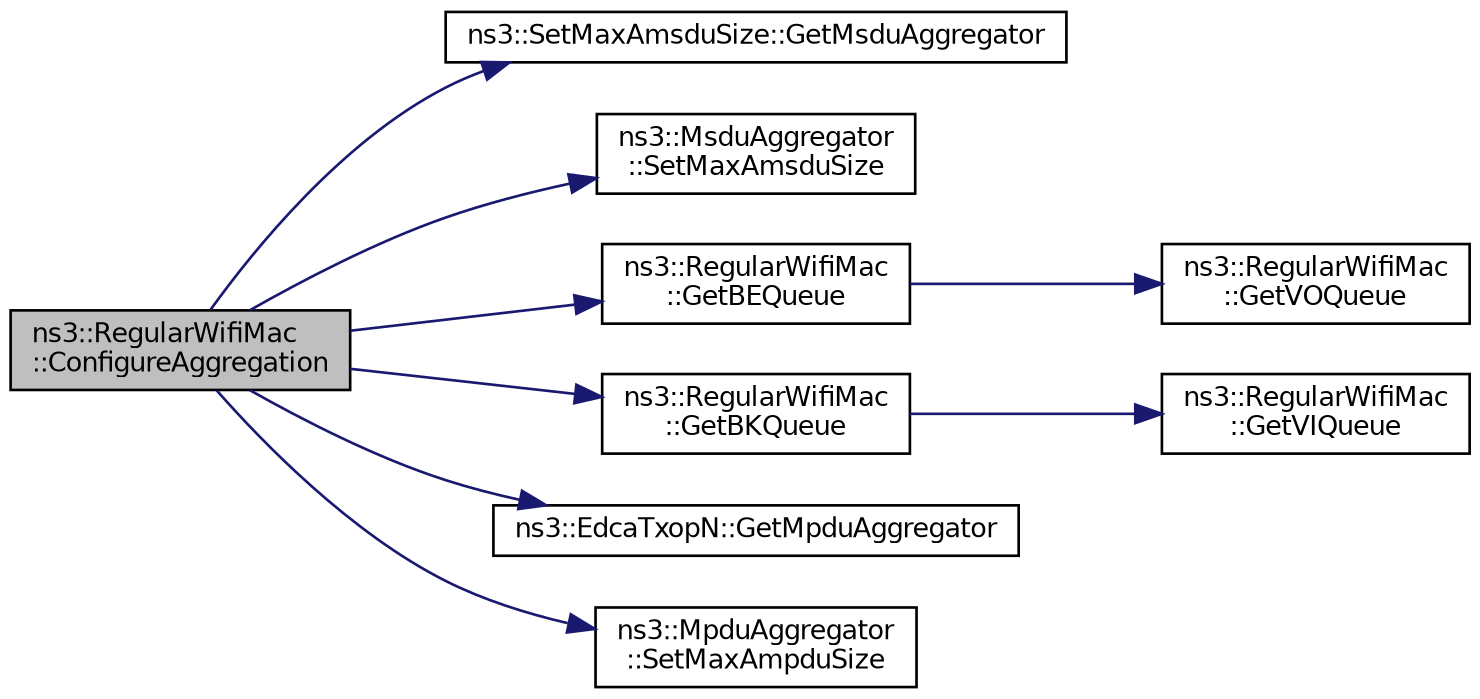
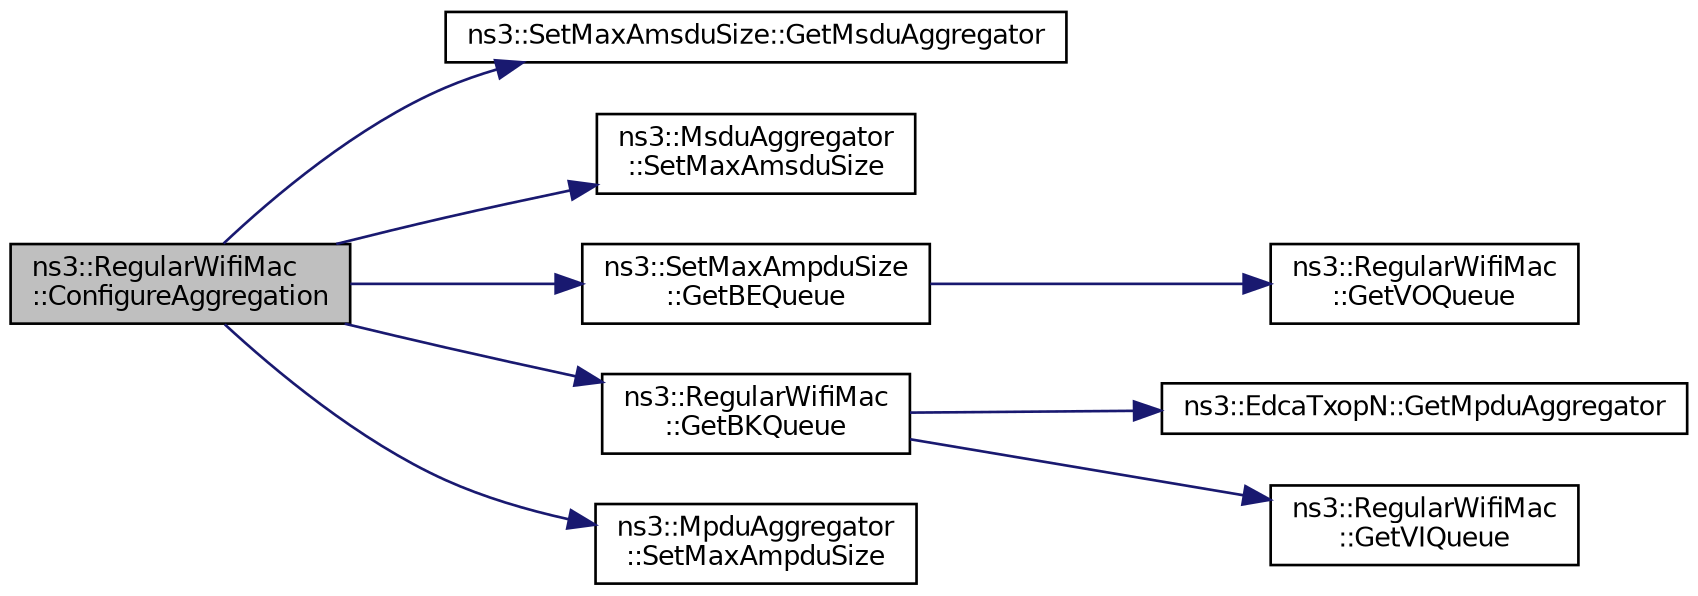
node "ns3::RegularWifiMac ::GetBEQueue": label "ns3::RegularWifiMac ::GetBEQueue" -> "ns3::SetMaxAmpduSize ::GetBEQueue"
edge "ns3::RegularWifiMac ::ConfigureAggregation" -> "ns3::EdcaTxopN::GetMpduAggregator": now "ns3::RegularWifiMac ::GetBKQueue" -> "ns3::EdcaTxopN::GetMpduAggregator"
